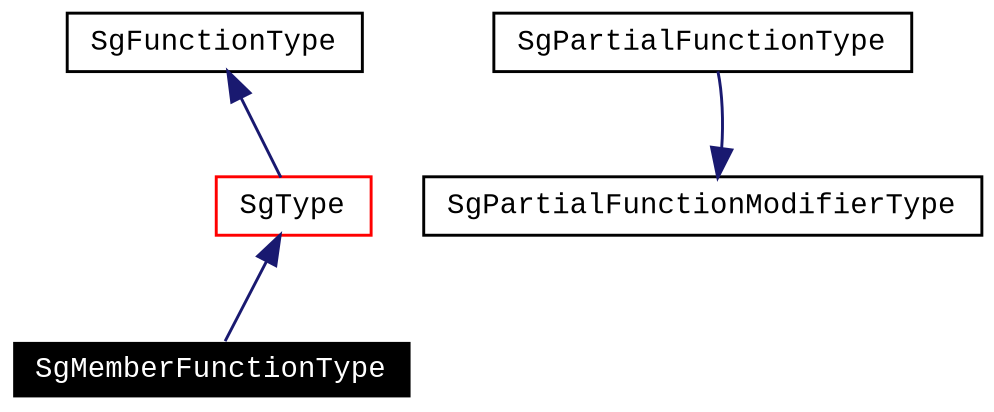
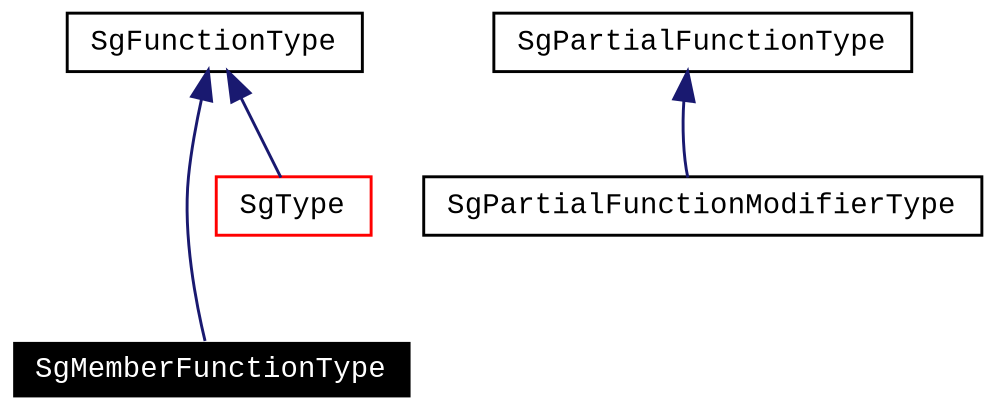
edge "SgPartialFunctionType" -> "SgPartialFunctionModifierType": reversed
edge "SgMemberFunctionType" -> "SgType": now "SgMemberFunctionType" -> "SgFunctionType"
